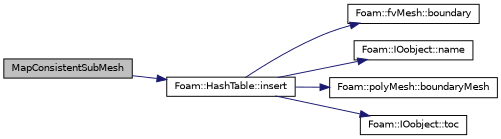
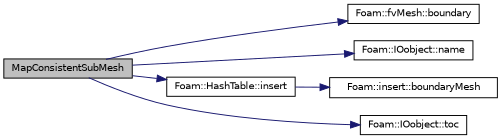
edge "Foam::HashTable::insert" -> "Foam::fvMesh::boundary": now "MapConsistentSubMesh" -> "Foam::fvMesh::boundary"
edge "Foam::HashTable::insert" -> "Foam::IOobject::name": now "MapConsistentSubMesh" -> "Foam::IOobject::name"
node "Foam::polyMesh::boundaryMesh": label "Foam::polyMesh::boundaryMesh" -> "Foam::insert::boundaryMesh"
edge "Foam::HashTable::insert" -> "Foam::IOobject::toc": now "MapConsistentSubMesh" -> "Foam::IOobject::toc"
